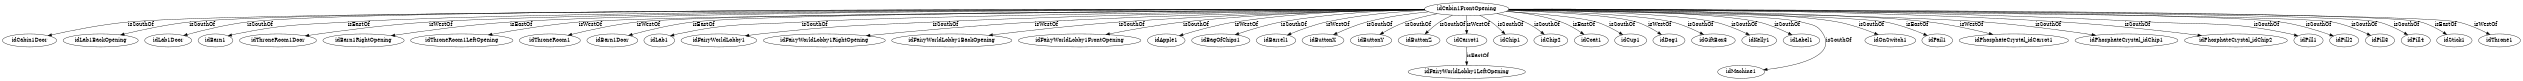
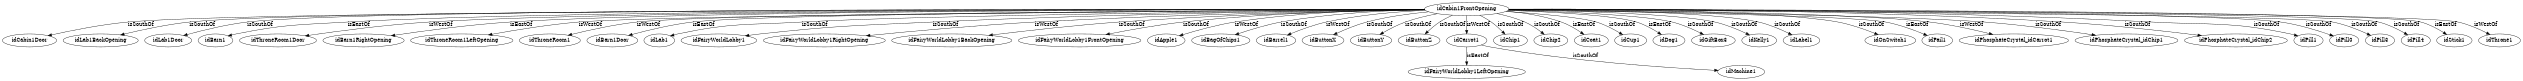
edge "idCabin1FrontOpening" -> "idMachine1": now "idCarrot1" -> "idMachine1"
edge "idCabin1FrontOpening" -> "idDog1": label "isWestOf" -> "isEastOf"
node "idPill2": label "idPill2" -> "idPill0"
